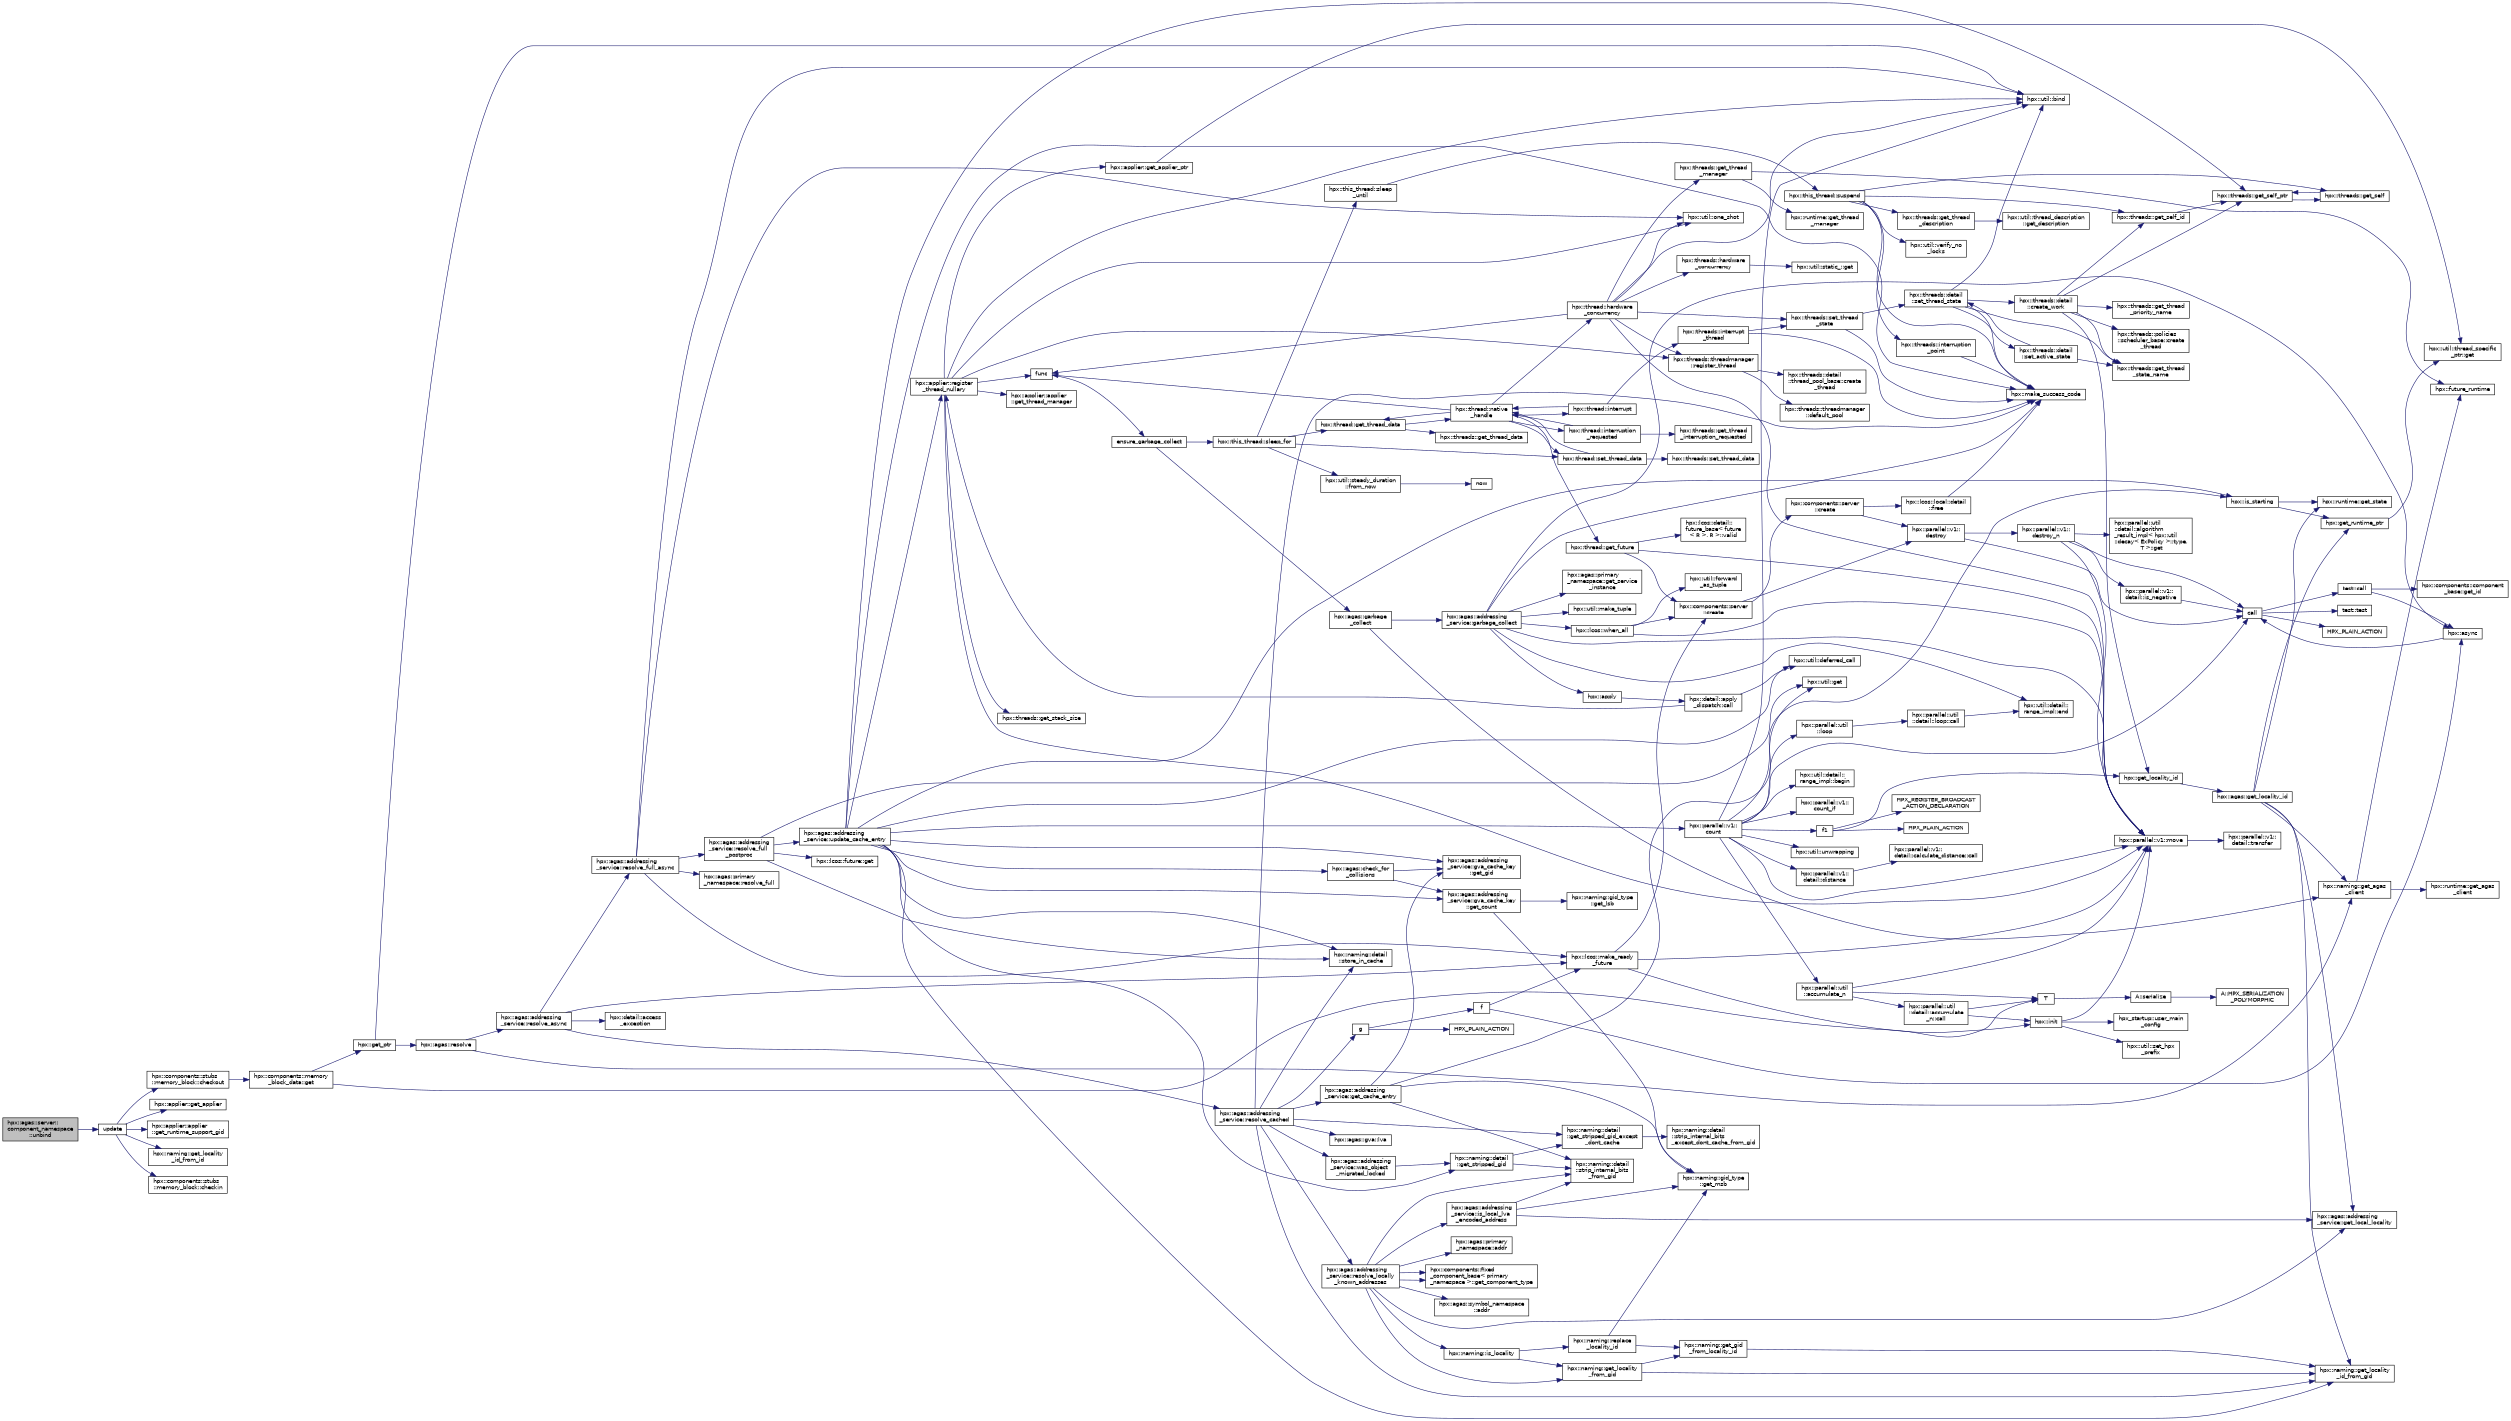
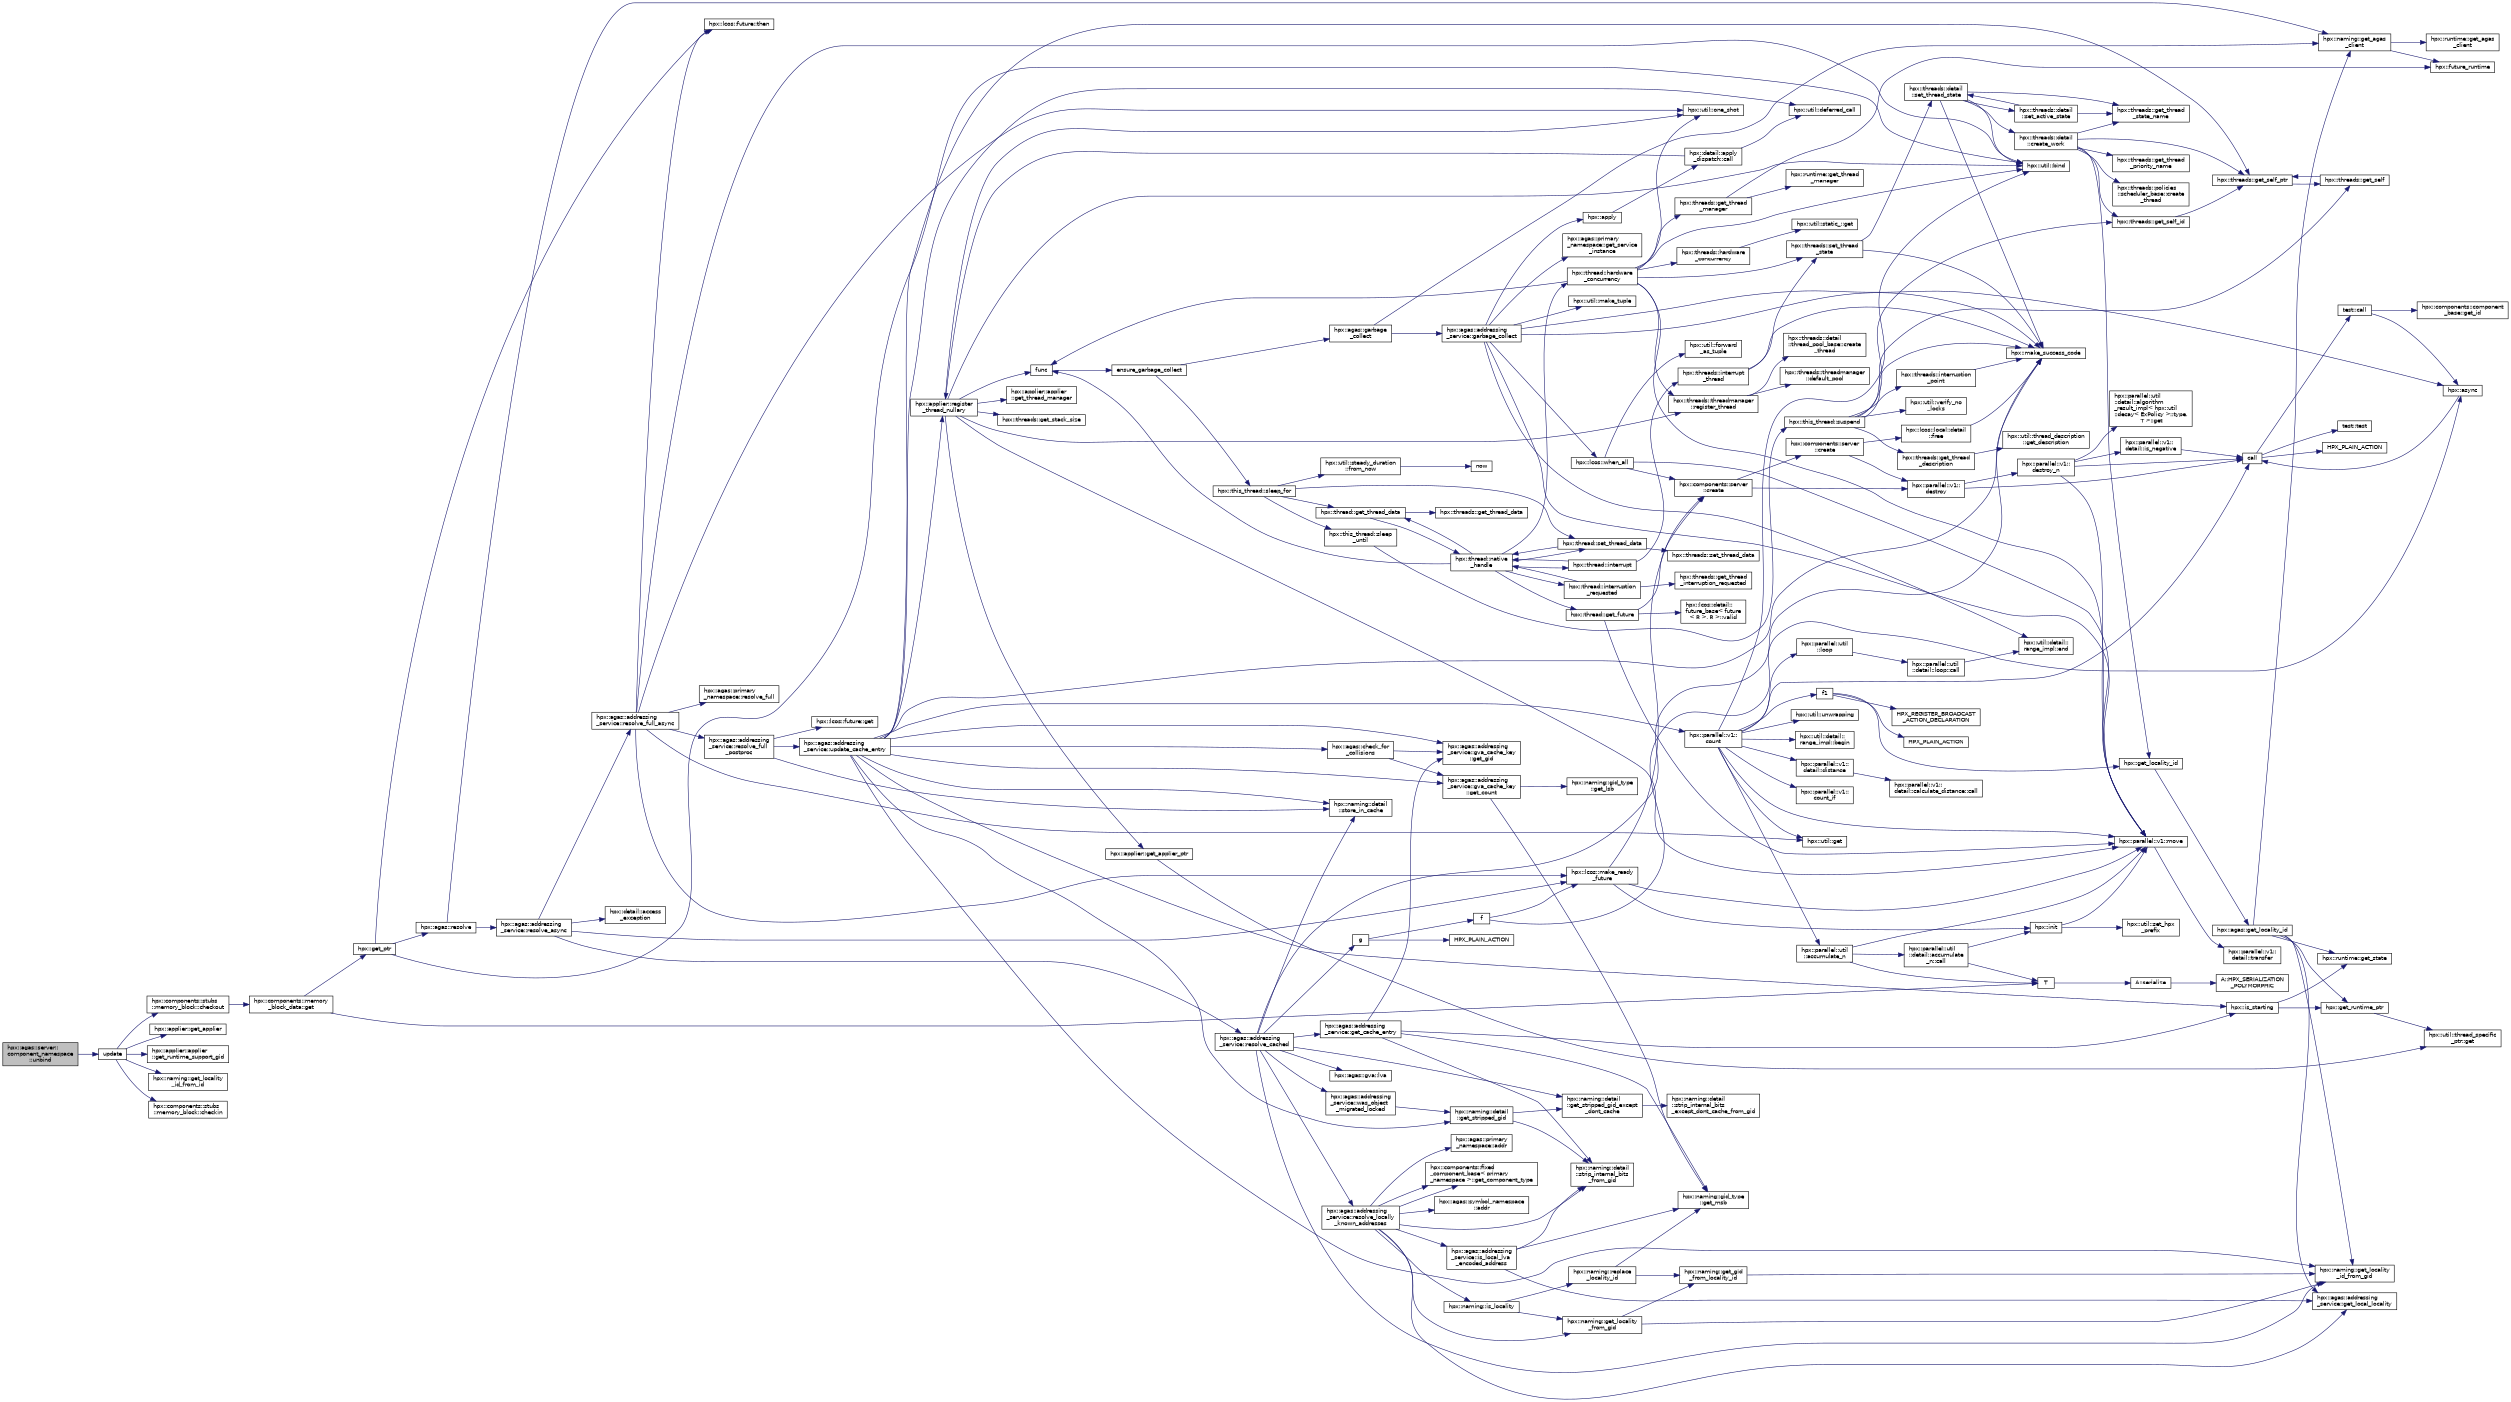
node "hpx::lcos::future::then": added
edge "hpx::agas::addressing _service::resolve_full _postproc" -> "hpx::util::get": now "hpx::agas::addressing _service::resolve_full_async" -> "hpx::util::get"
node "hpx_startup::user_main _config": removed
